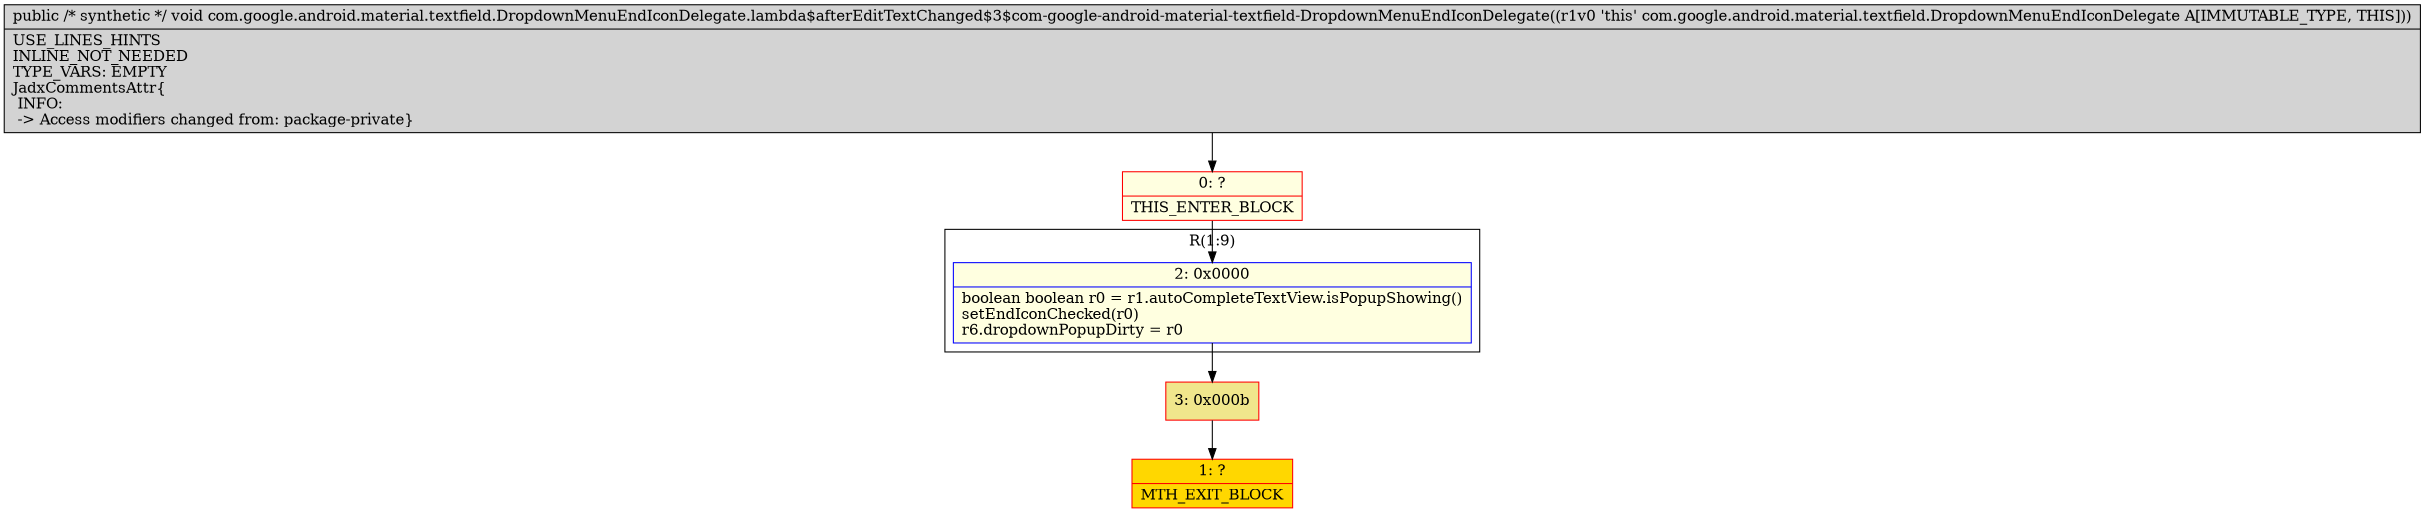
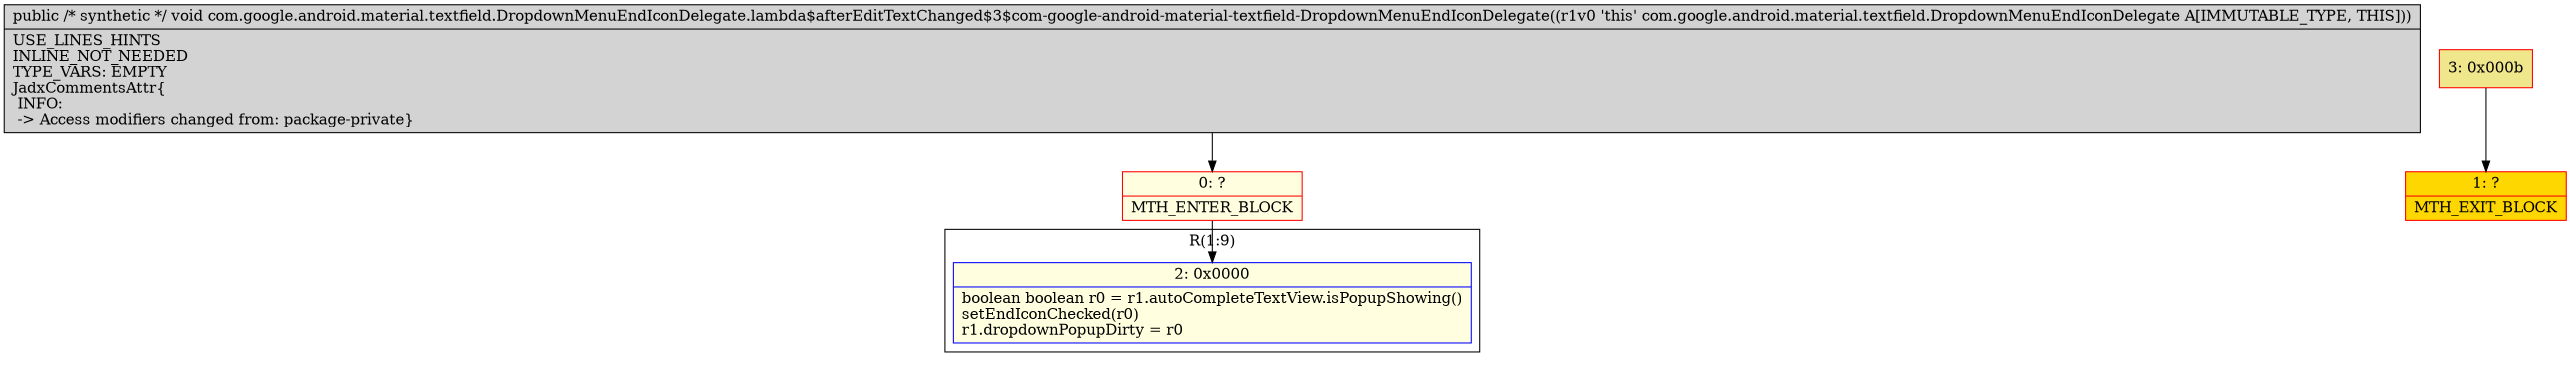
node "0: ?": text "THIS_ENTER_BLOCK" -> "MTH_ENTER_BLOCK"
node "2: 0x0000": text "r6.dropdownPopupDirty = r0" -> "r1.dropdownPopupDirty = r0"
edge "2: 0x0000" -> "3: 0x000b": removed
